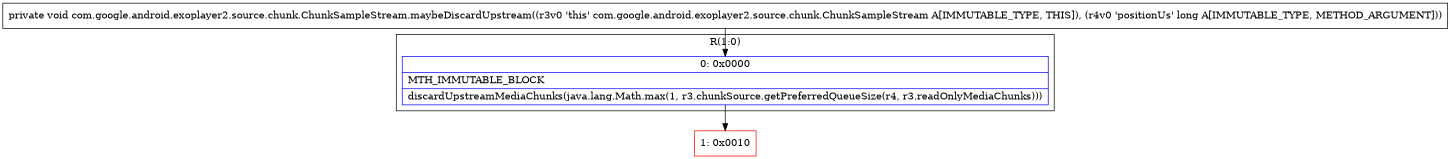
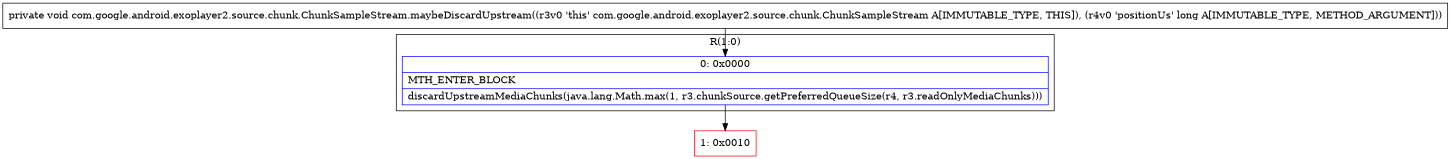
node "0: 0x0000": text "MTH_IMMUTABLE_BLOCK" -> "MTH_ENTER_BLOCK"
